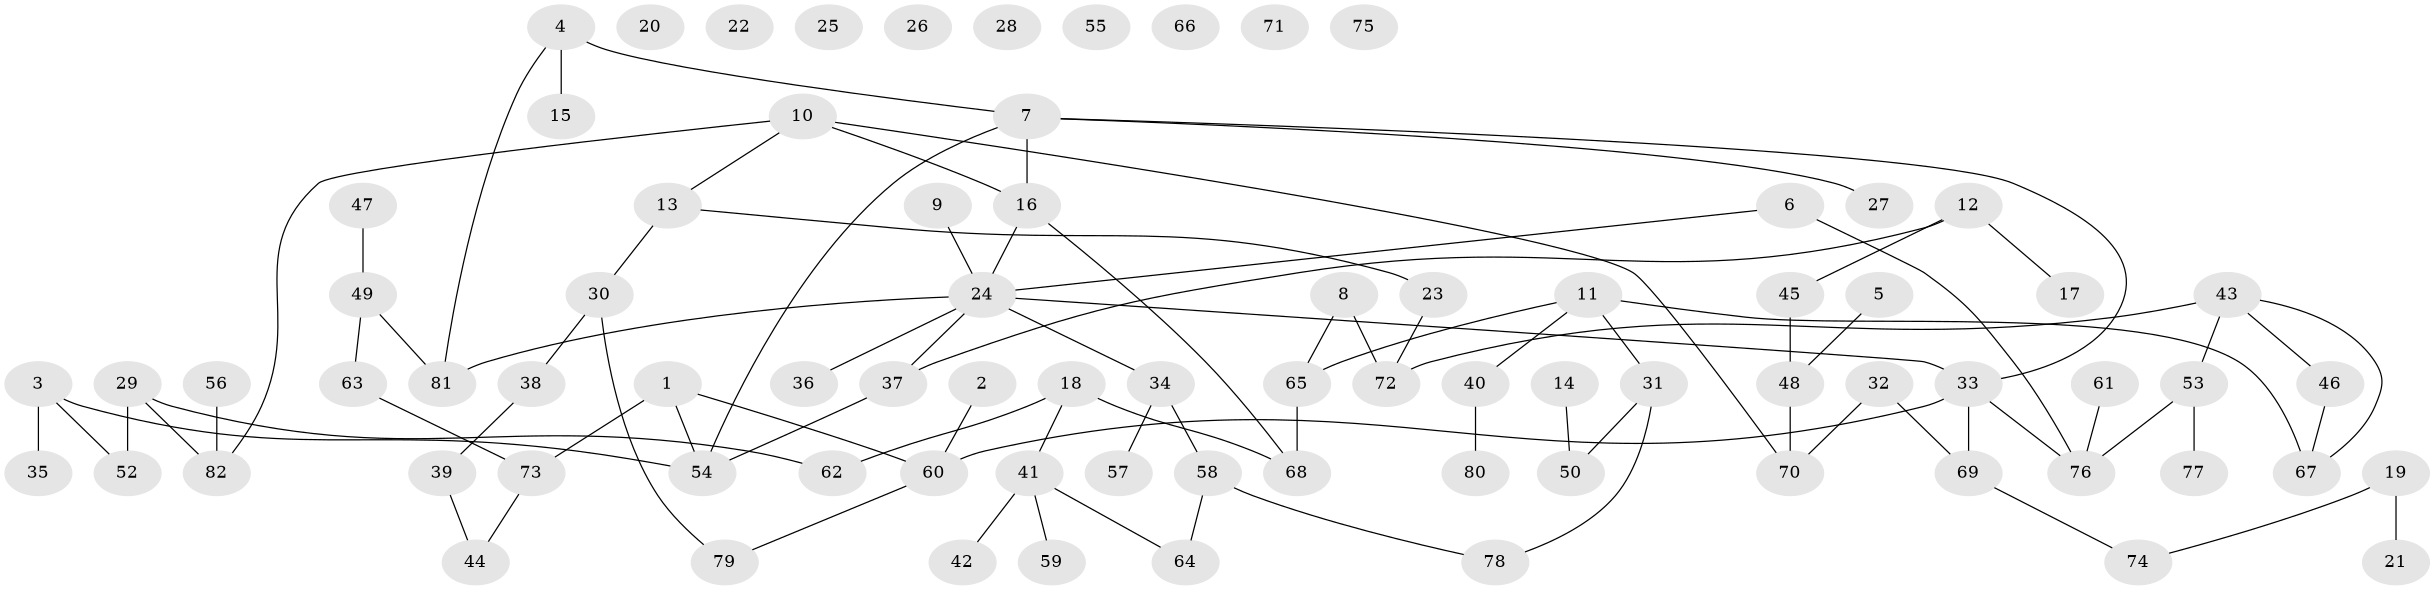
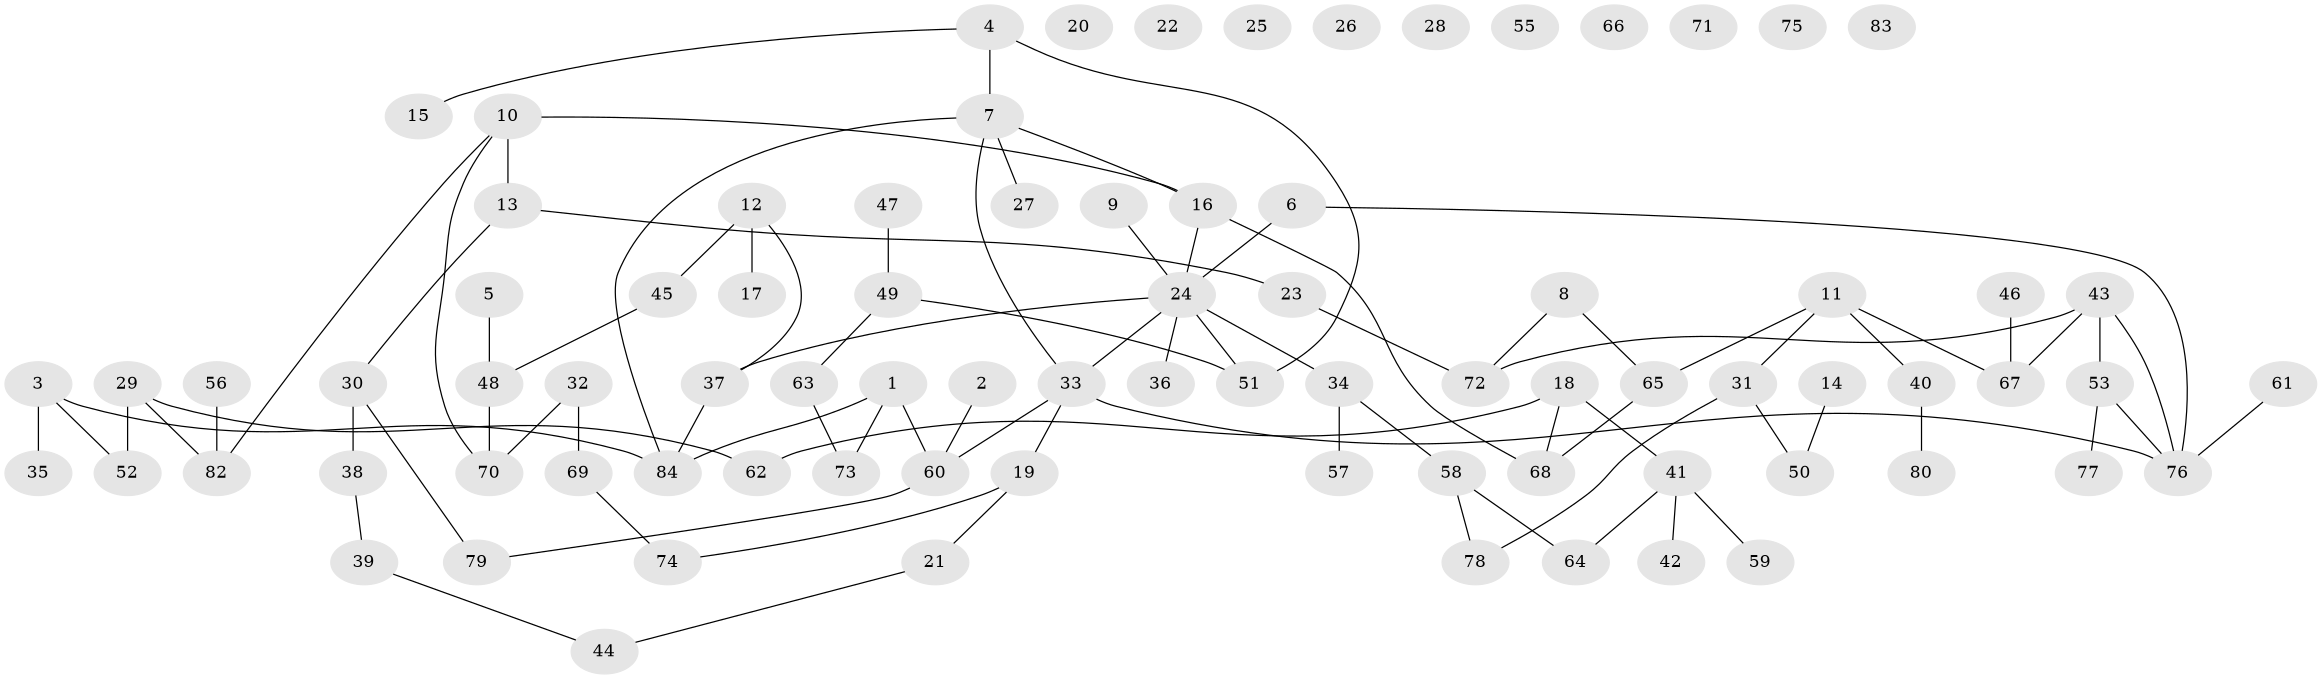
node "83": added
edge "43" -- "46": now "43" -- "76"
node "81": label "81" -> "51"
edge "33" -- "69": now "33" -- "19"
node "54": label "54" -> "84"
edge "73" -- "44": now "21" -- "44"
